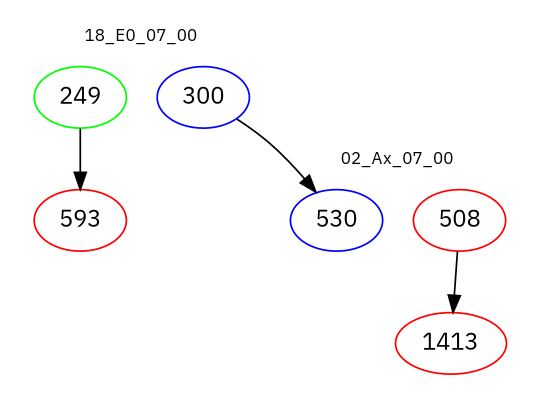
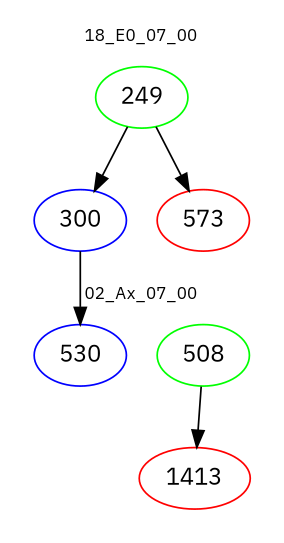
edge "249" -> "300": added
node "593": label "593" -> "573"
node "508": color red -> green
